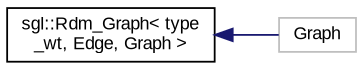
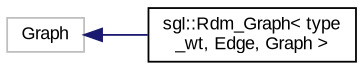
edge "Graph" -> "sgl::Rdm_Graph< type _wt, Edge, Graph >": reversed
